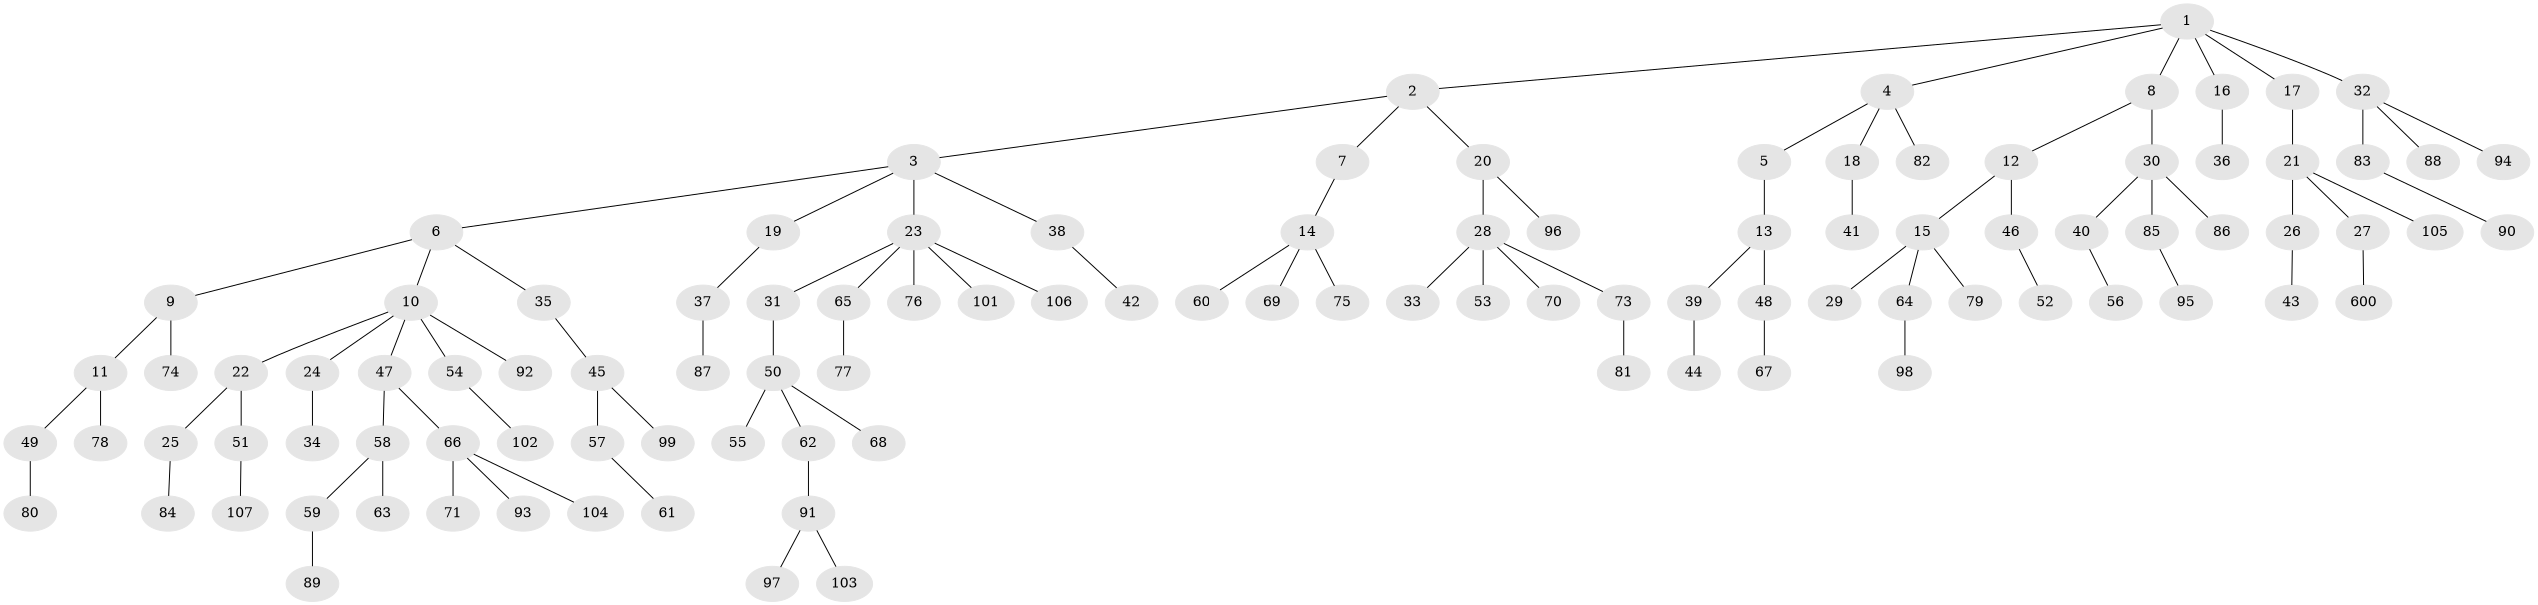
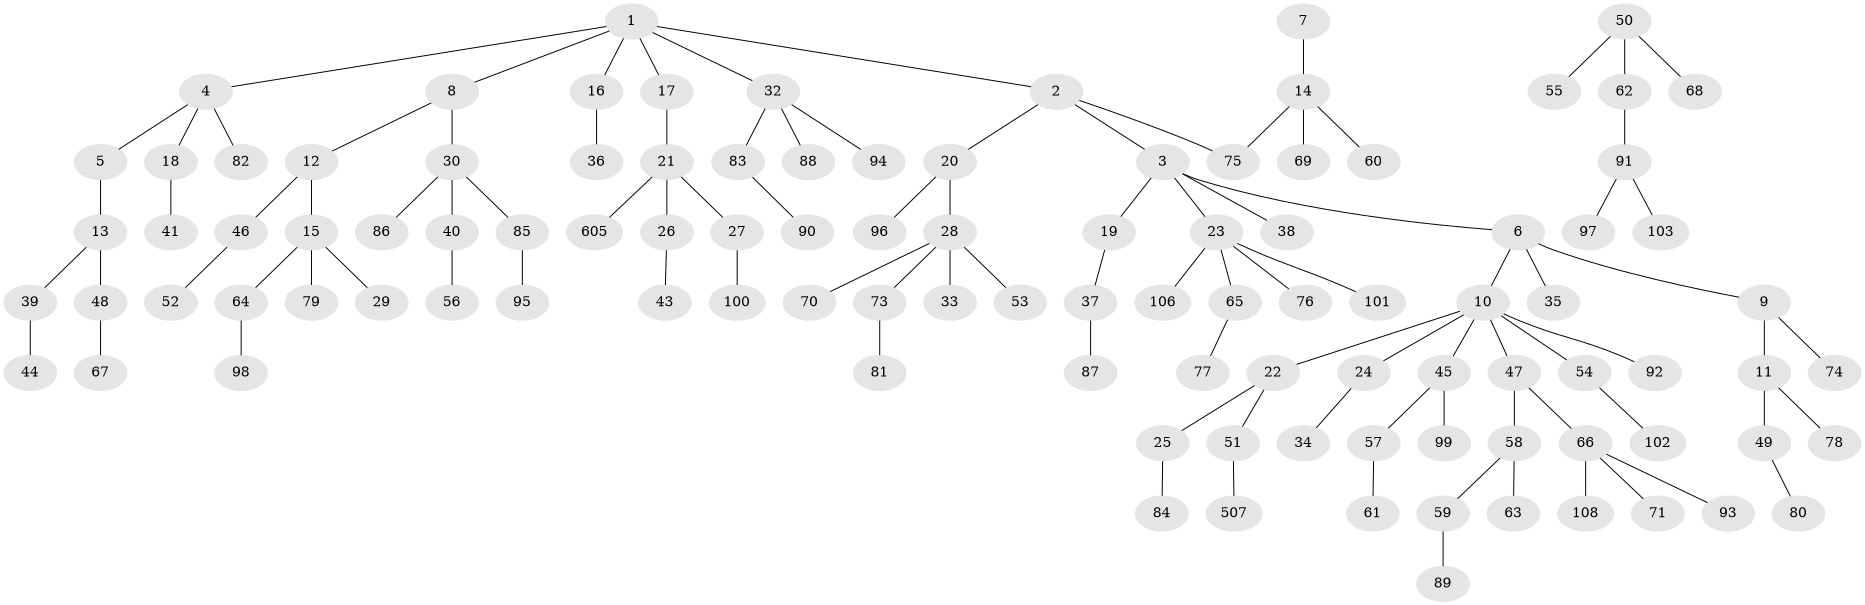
edge "2" -- "7": now "2" -- "75"
node "105": label "105" -> "605"
node "31": removed
node "42": removed
node "600": label "600" -> "100"
edge "35" -- "45": now "10" -- "45"
node "107": label "107" -> "507"
node "104": label "104" -> "108"
